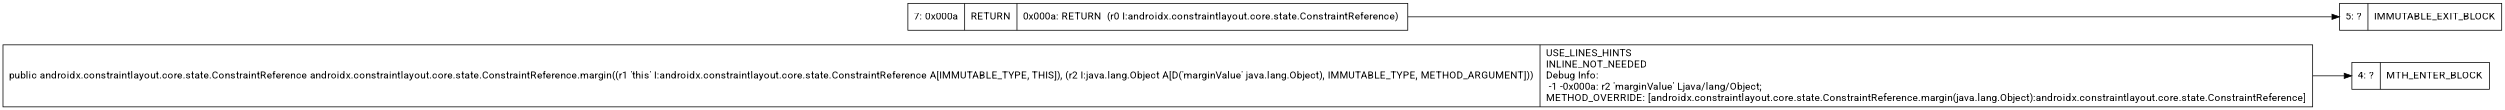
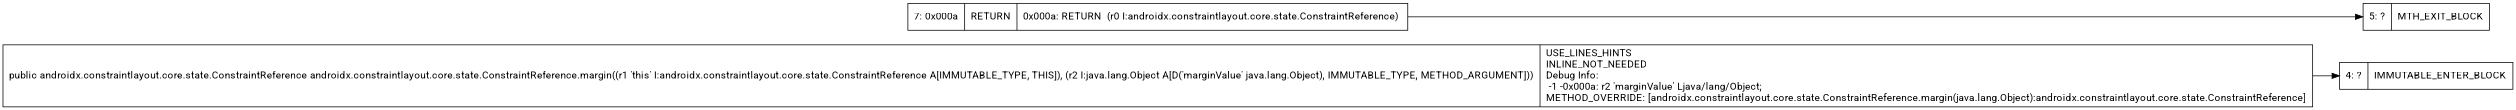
node "5: ?": text "IMMUTABLE_EXIT_BLOCK" -> "MTH_EXIT_BLOCK"
node "4: ?": text "MTH_ENTER_BLOCK" -> "IMMUTABLE_ENTER_BLOCK"
